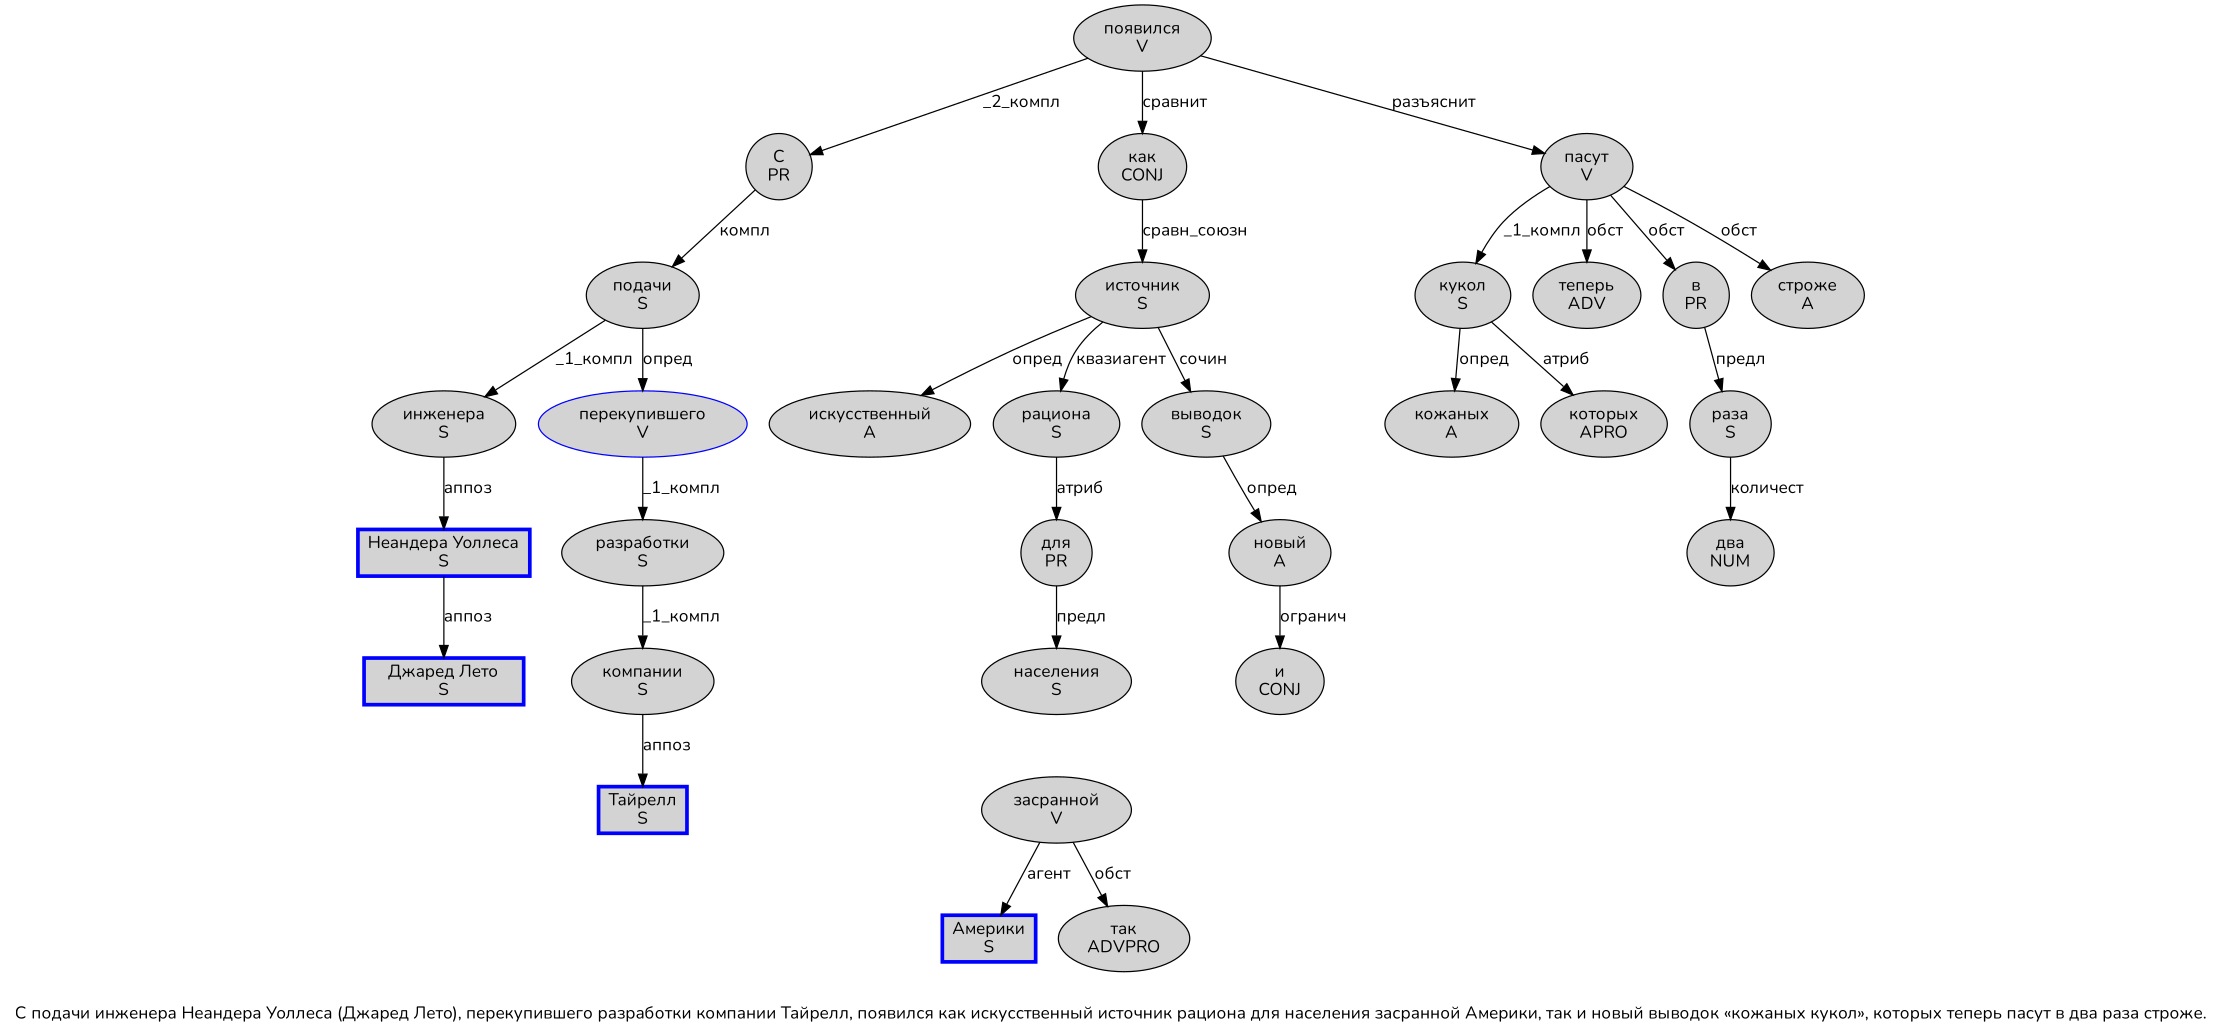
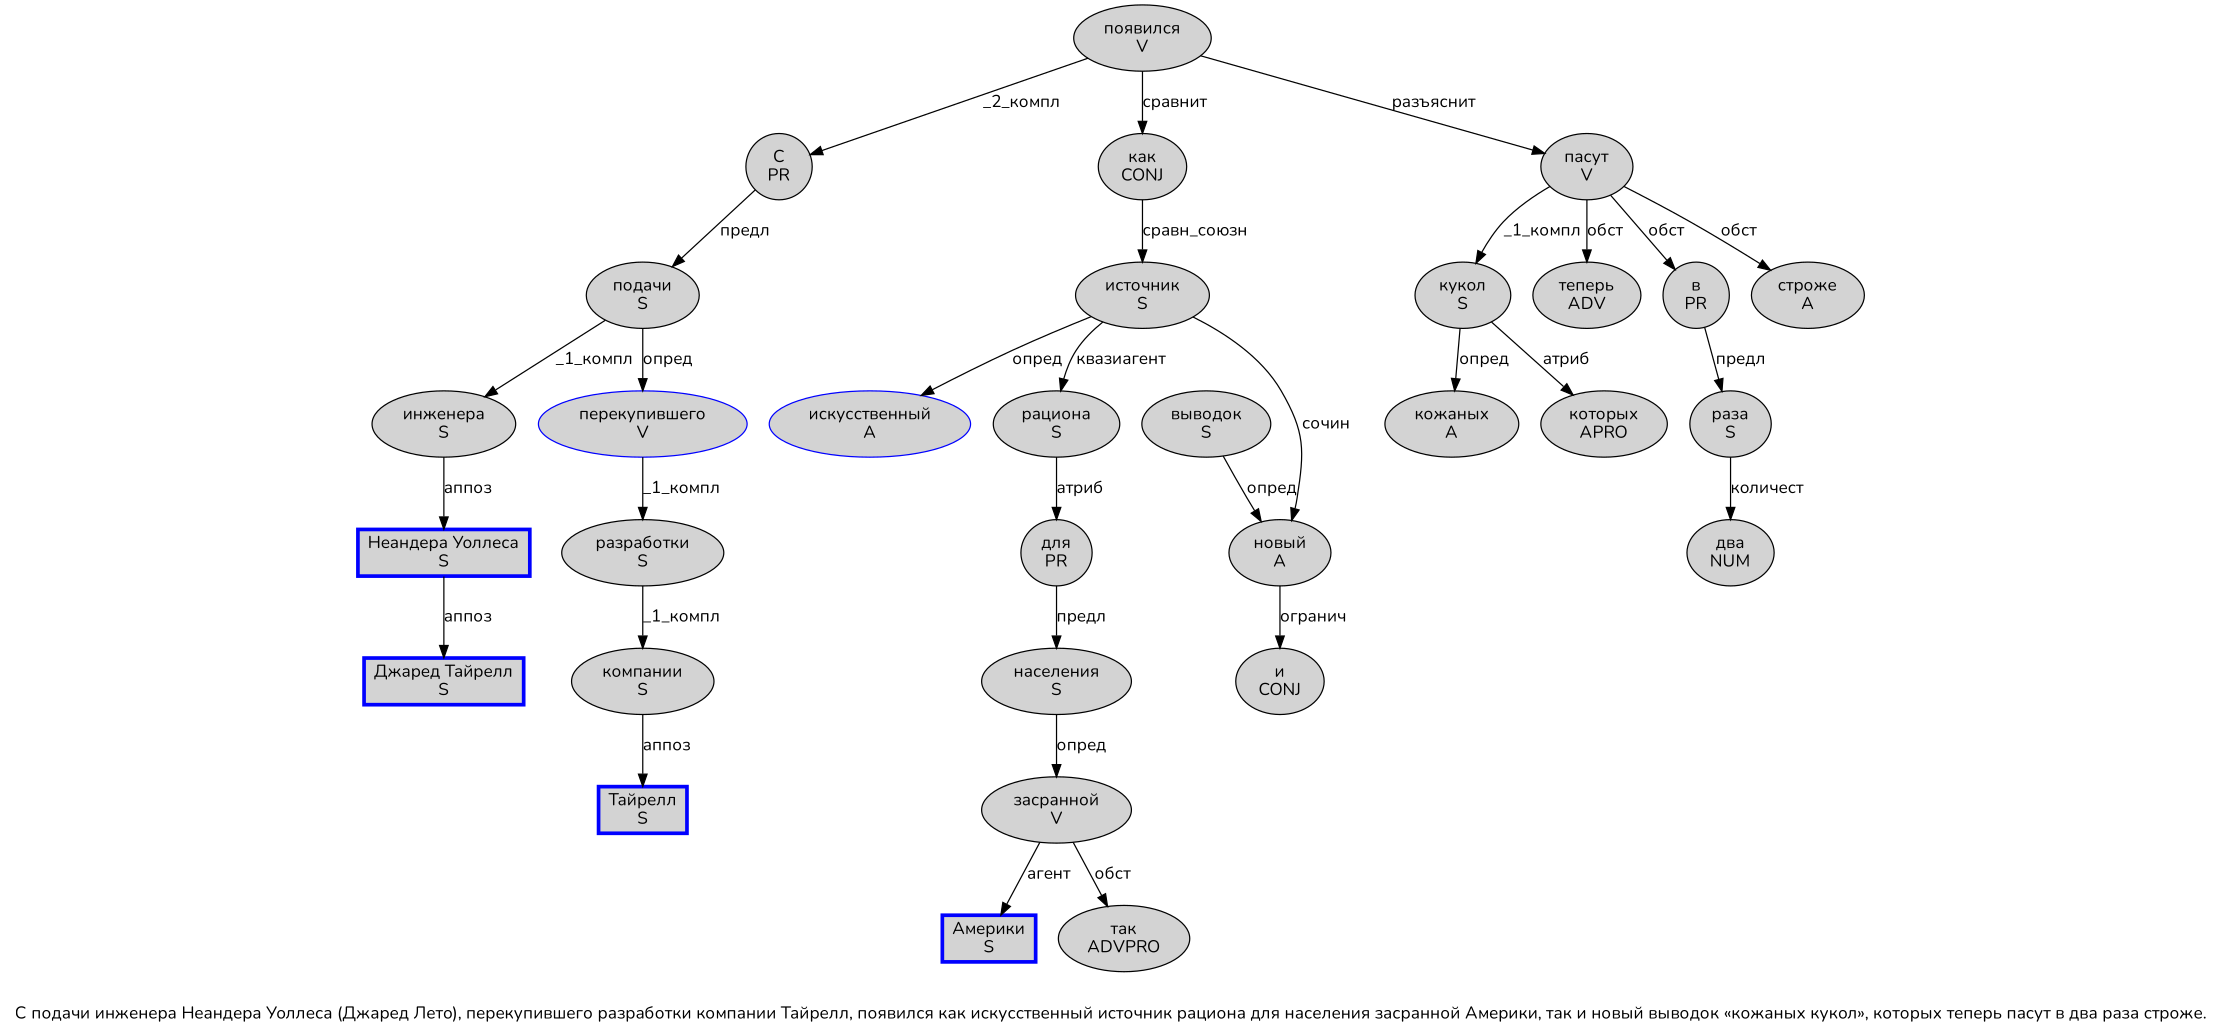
edge "С PR" -> "подачи S": label "компл" -> "предл"
edge "источник S" -> "выводок S": now "источник S" -> "новый A"
node "искусственный A": color black -> blue
node "Джаред Лето S": label "Джаред Лето S" -> "Джаред Тайрелл S"
edge "населения S" -> "засранной V": added, label "опред"
